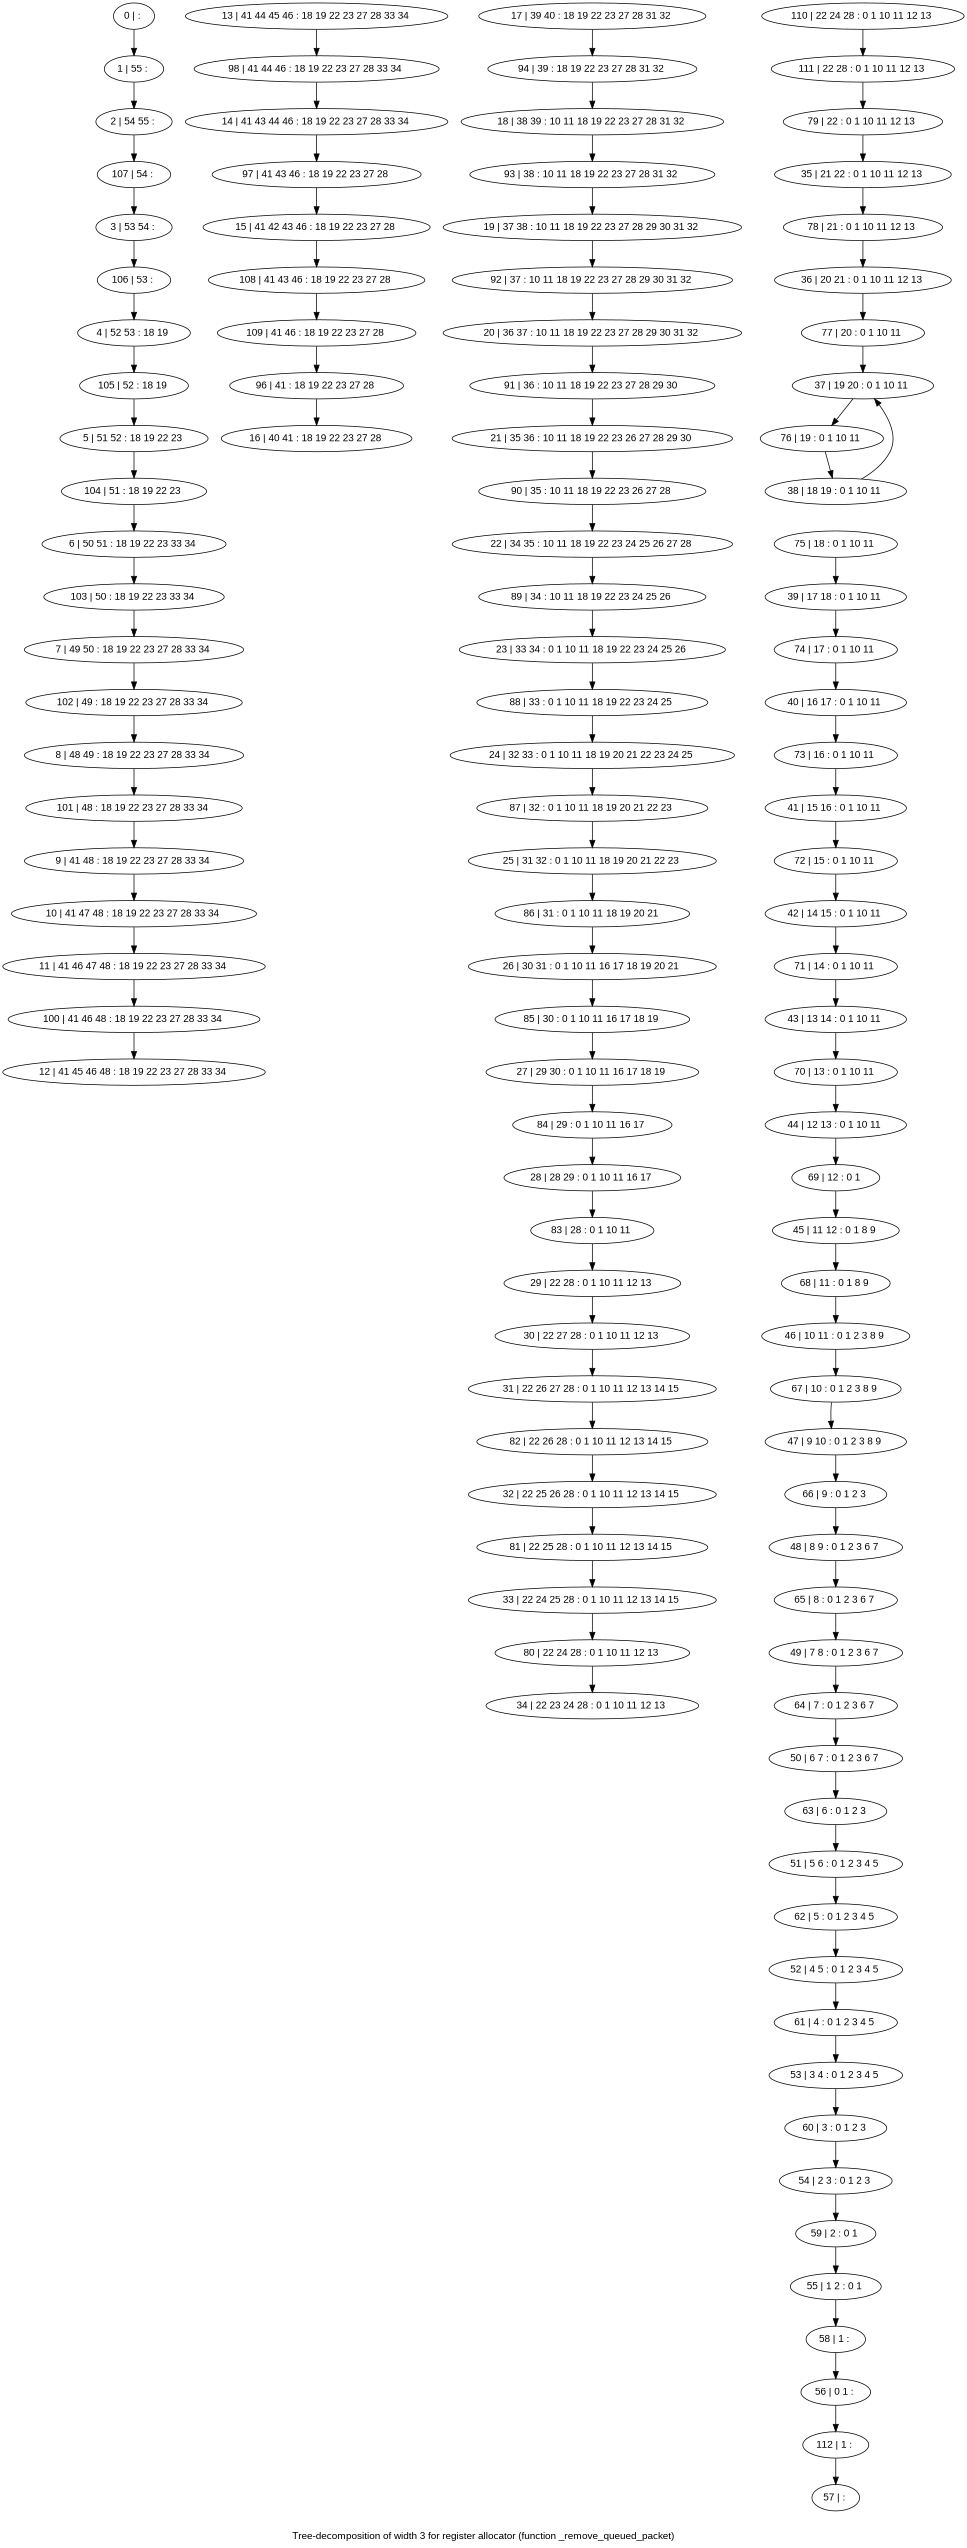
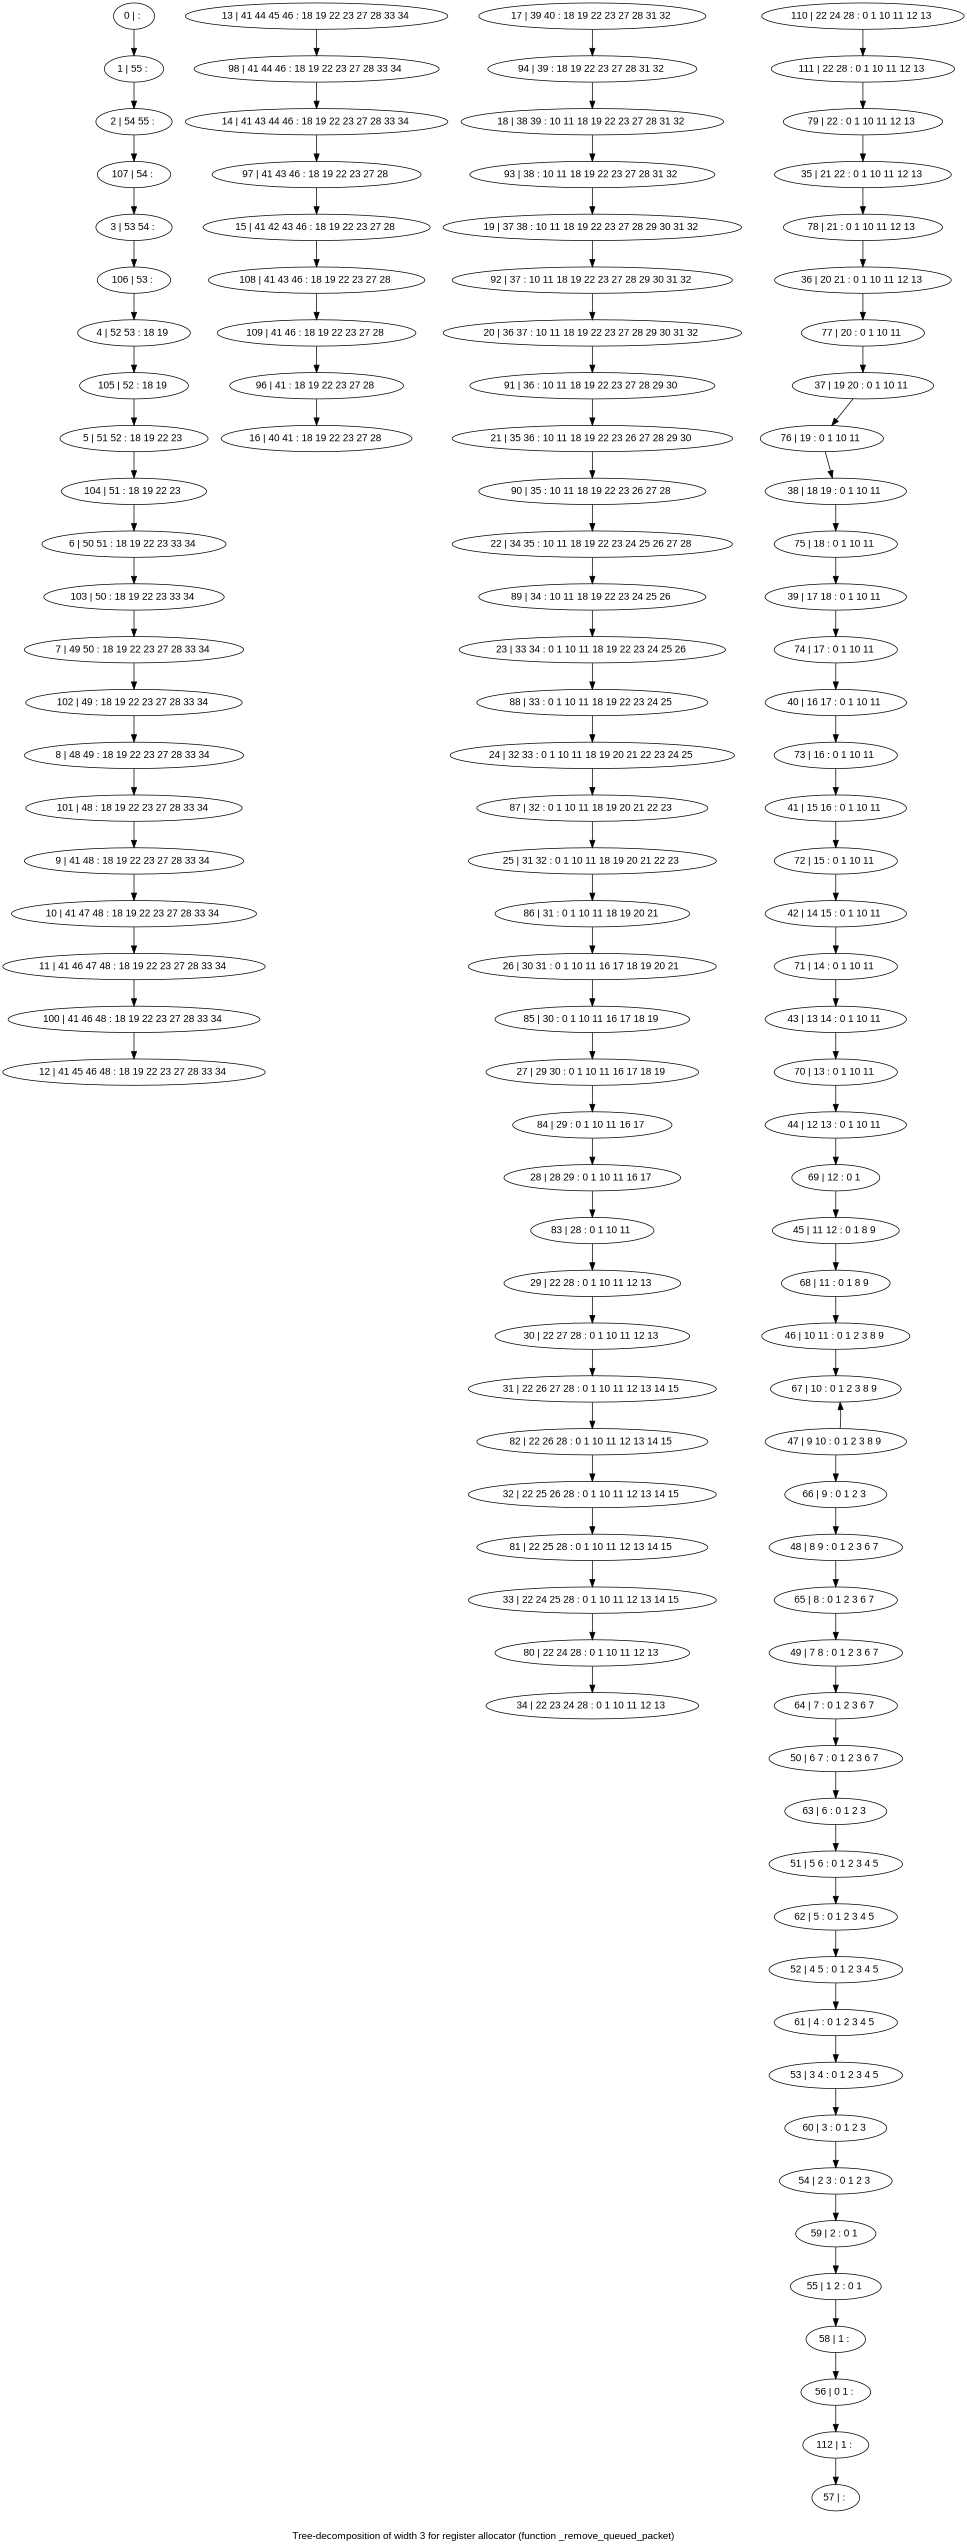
edge "38 | 18 19 : 0 1 10 11" -> "37 | 19 20 : 0 1 10 11": now "38 | 18 19 : 0 1 10 11" -> "75 | 18 : 0 1 10 11"
edge "67 | 10 : 0 1 2 3 8 9" -> "47 | 9 10 : 0 1 2 3 8 9": reversed
